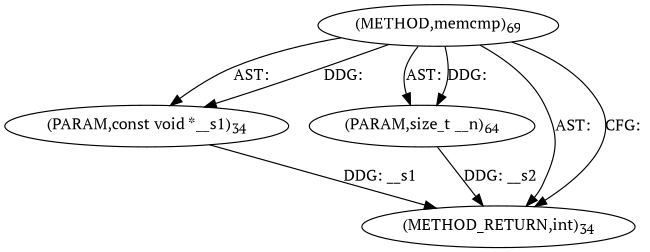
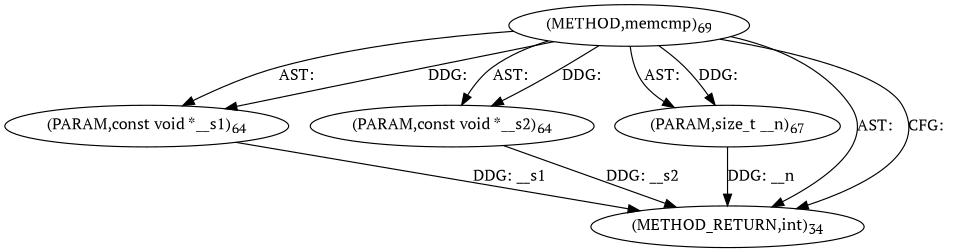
node "(PARAM,const void *__s1)": text "34" -> "64"
node "(PARAM,size_t __n)": text "64" -> "67"
node "(PARAM,const void *__s2)": added
edge "(PARAM,size_t __n)" -> "(METHOD_RETURN,int)": label "DDG: __s2" -> "DDG: __n"
